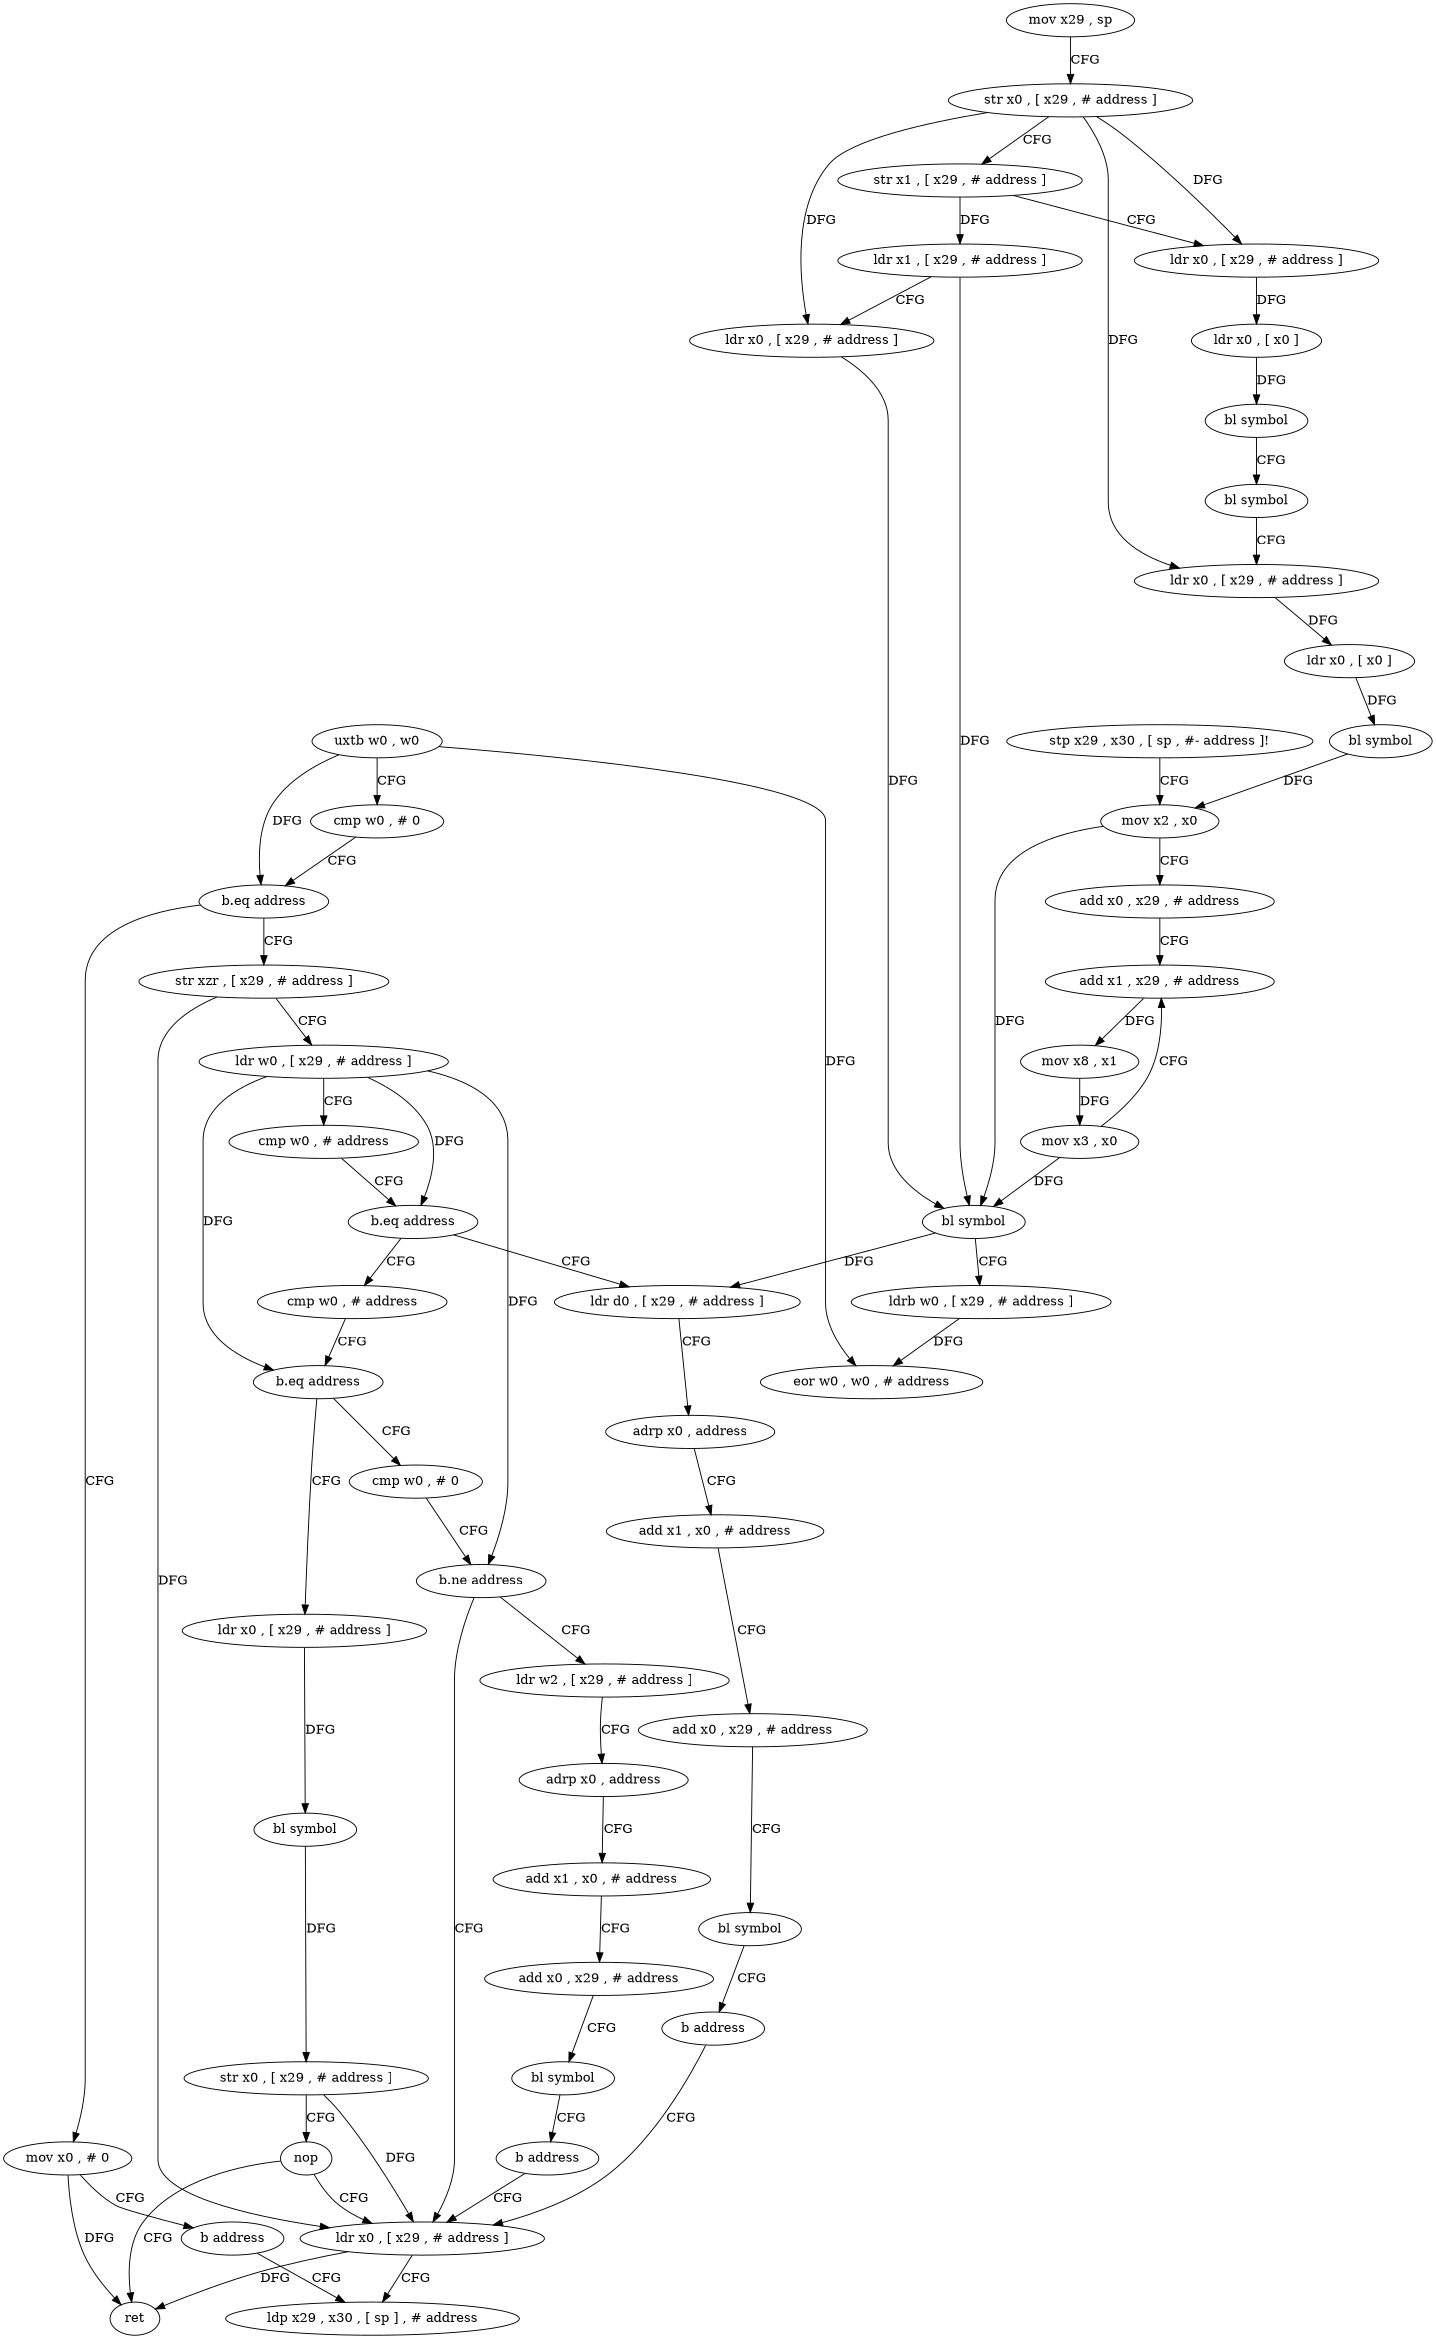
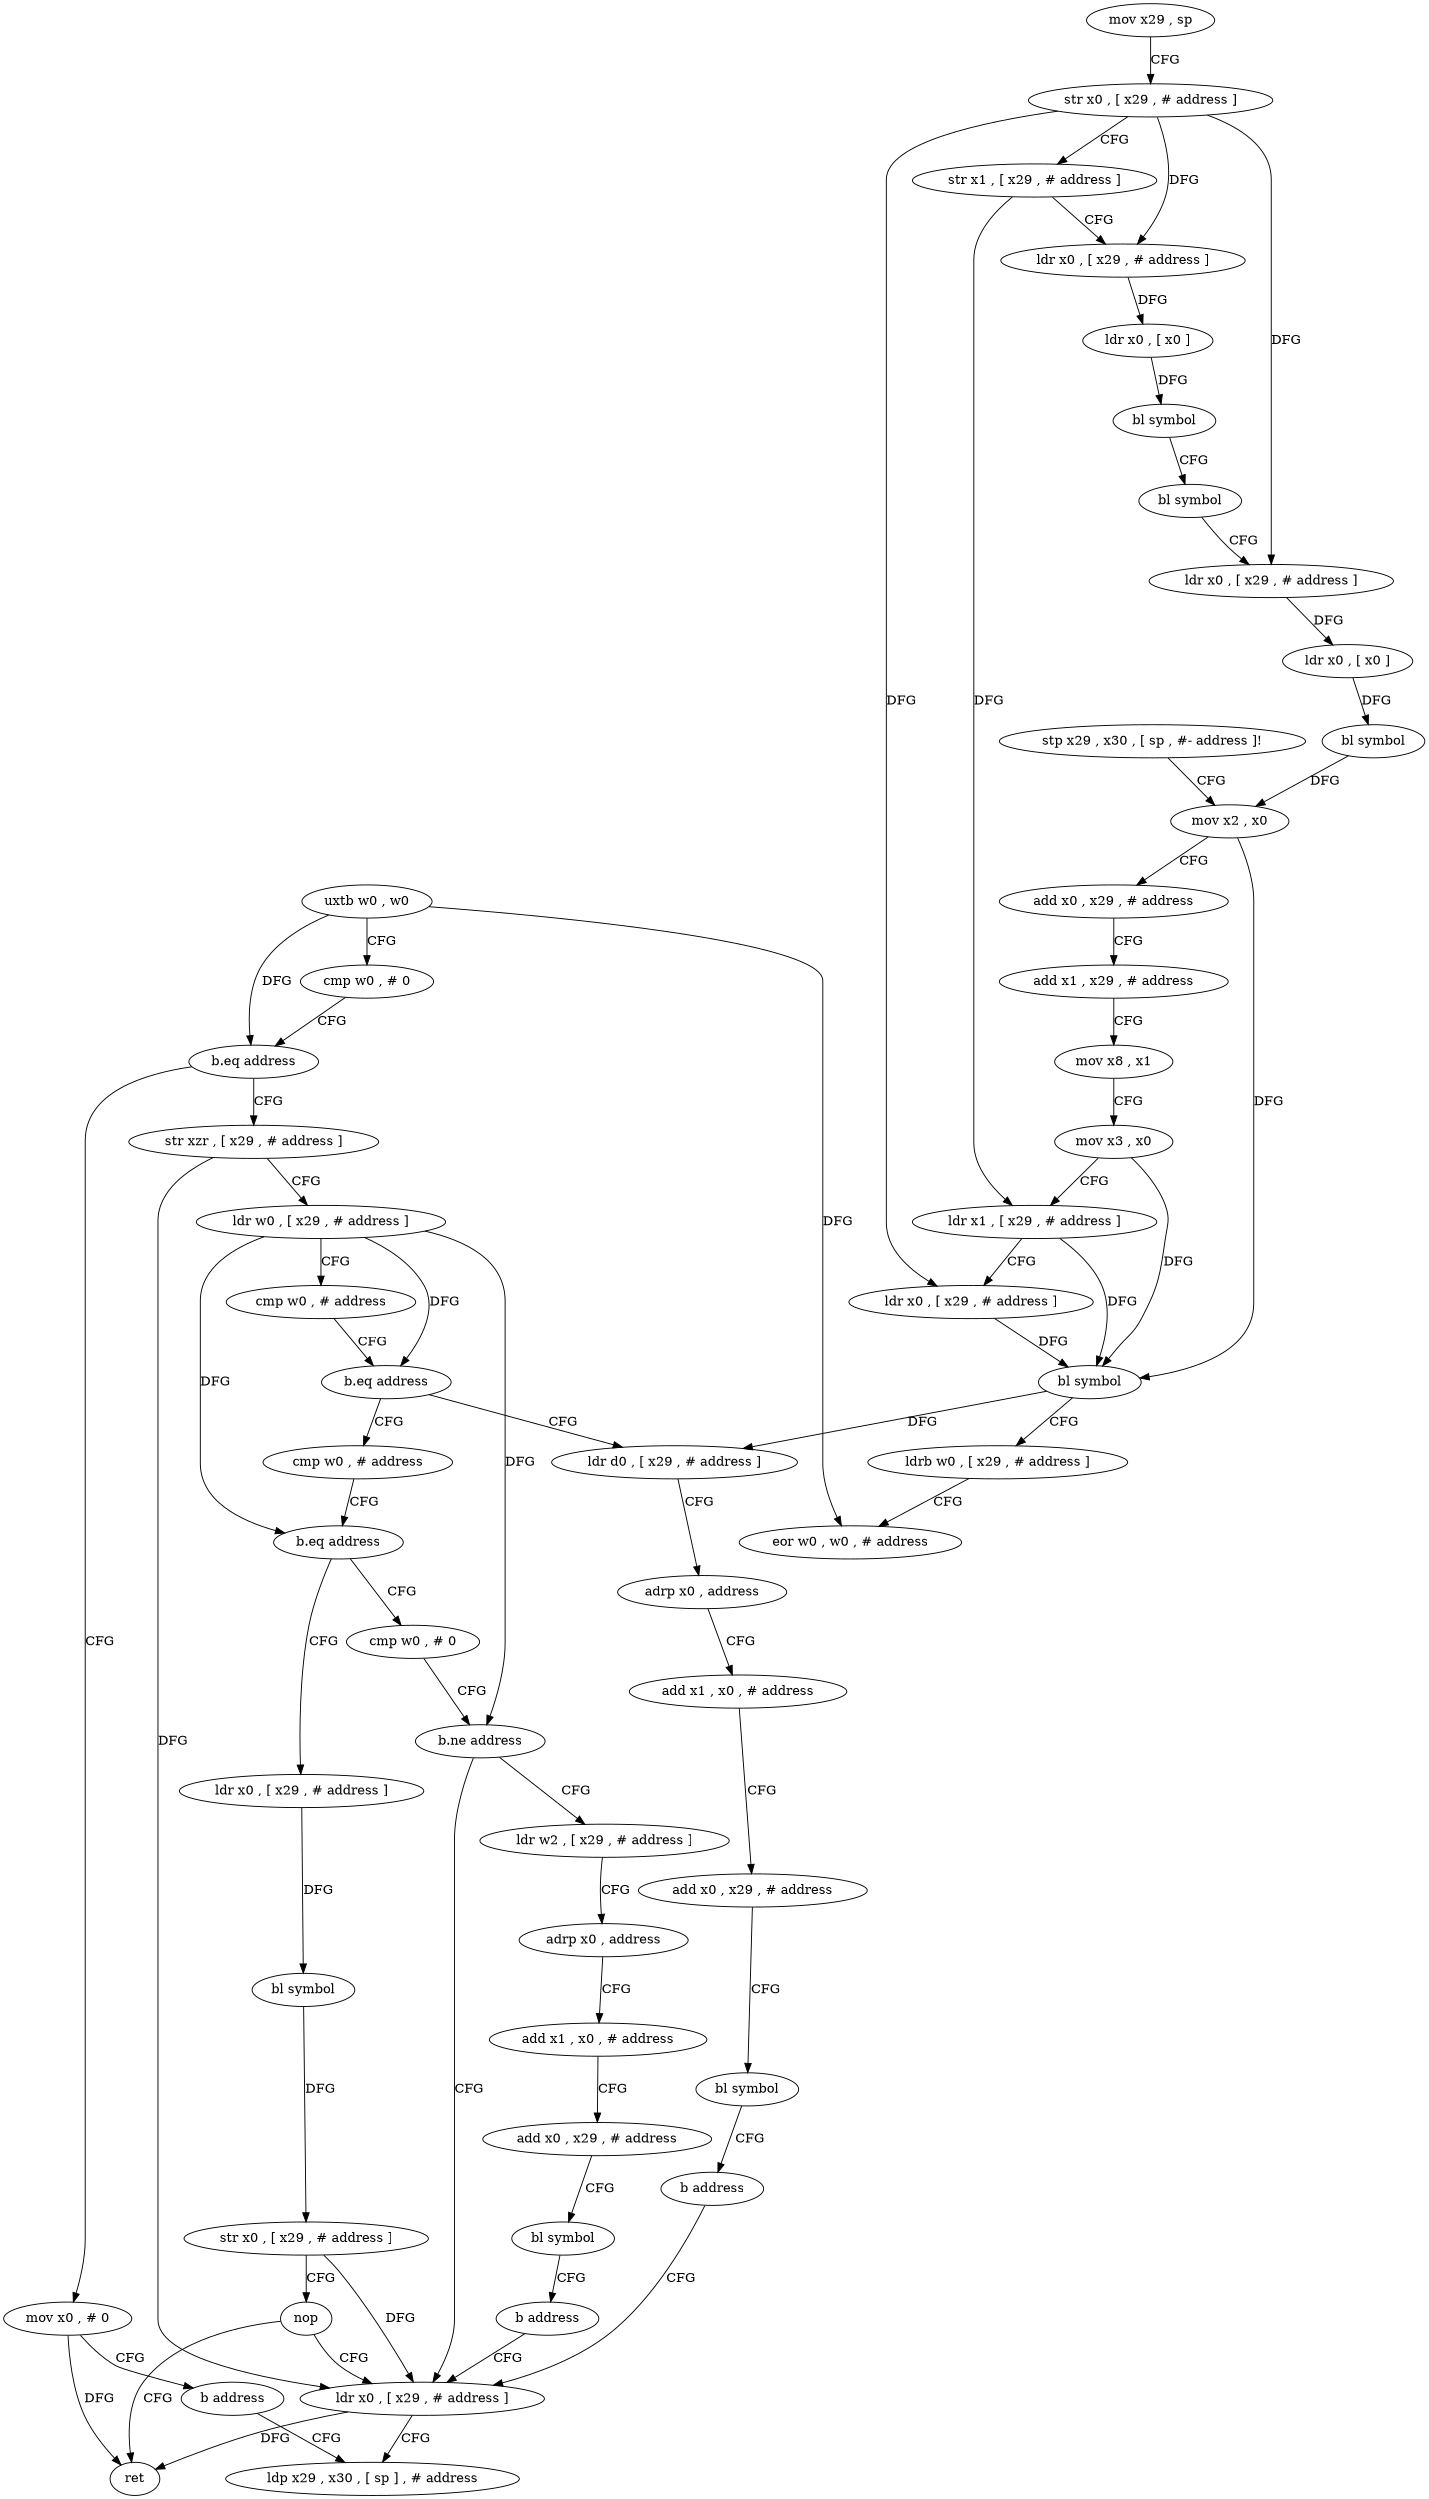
edge "add x1 , x29 , # address" -> "mov x8 , x1": label "DFG" -> "CFG"
edge "mov x3 , x0" -> "add x1 , x29 , # address": now "mov x3 , x0" -> "ldr x1 , [ x29 , # address ]"
edge "mov x8 , x1" -> "mov x3 , x0": label "DFG" -> "CFG"
edge "ldrb w0 , [ x29 , # address ]" -> "eor w0 , w0 , # address": label "DFG" -> "CFG"
